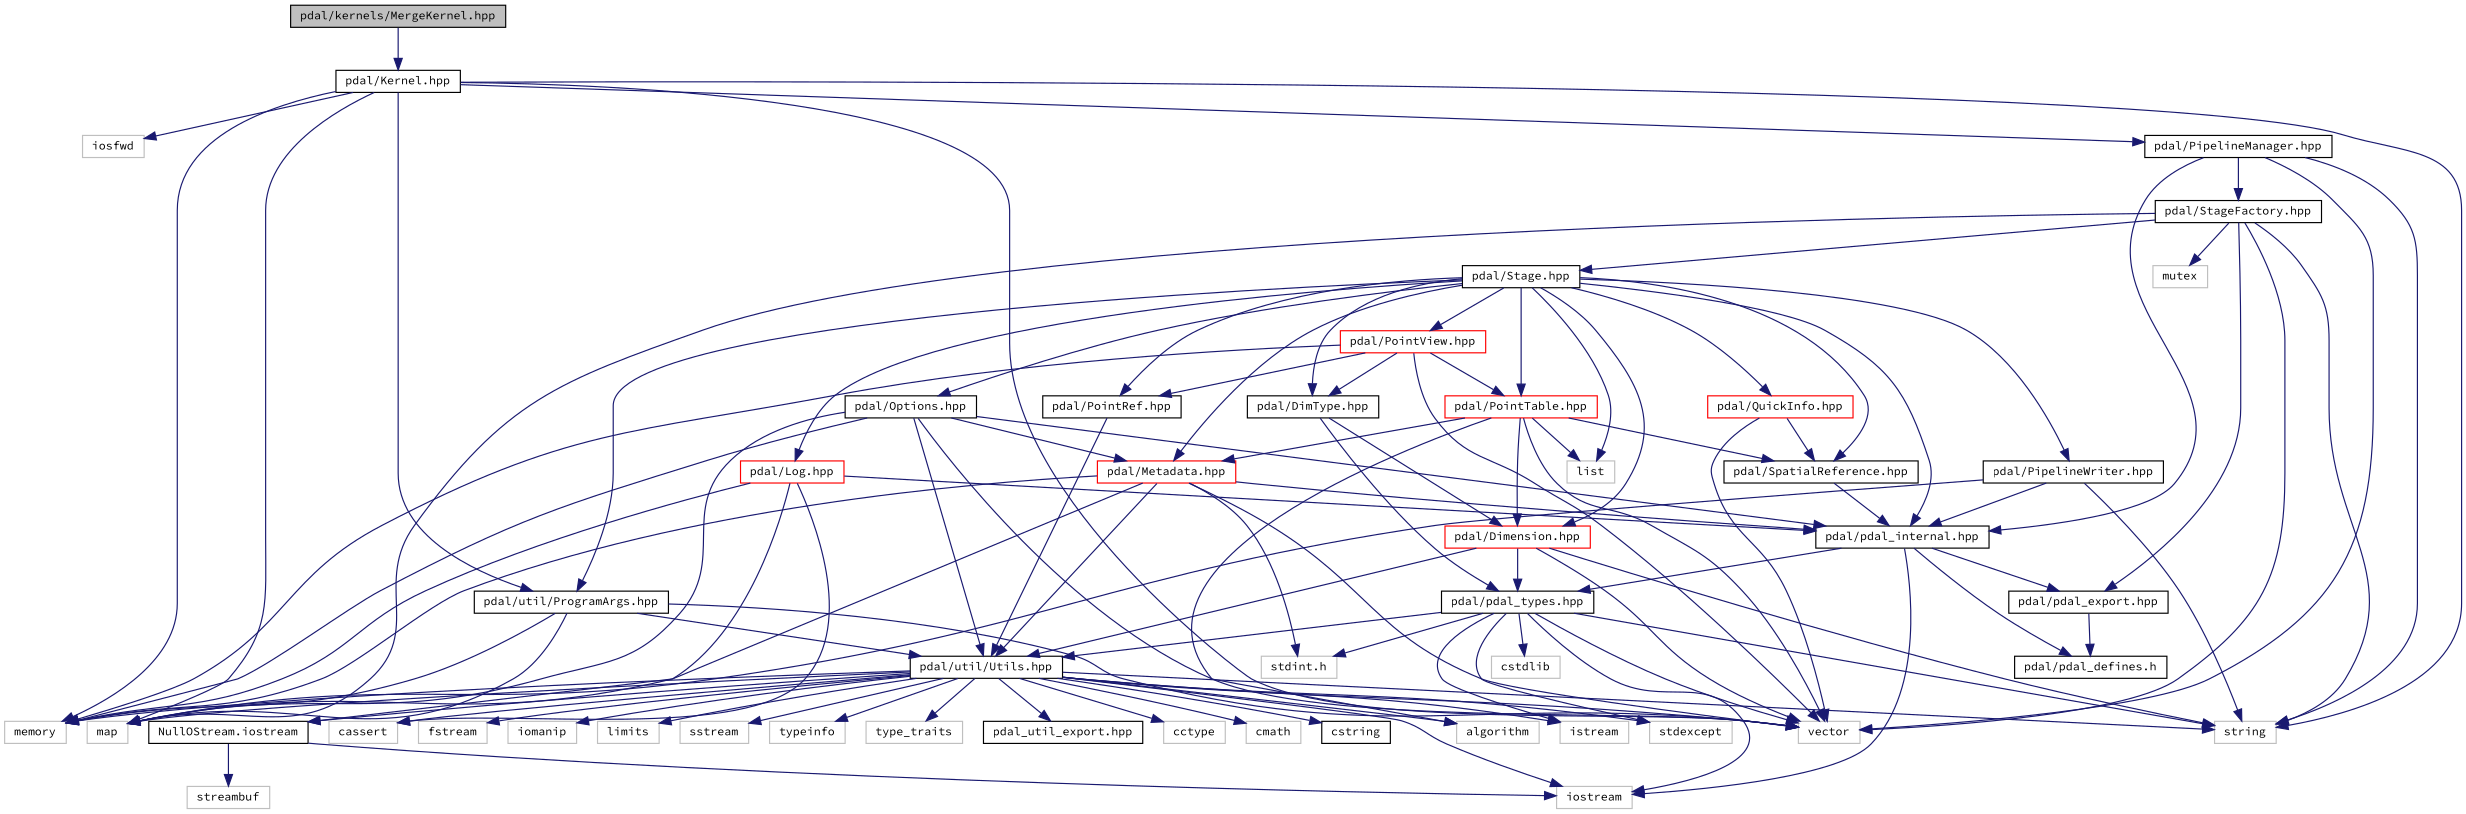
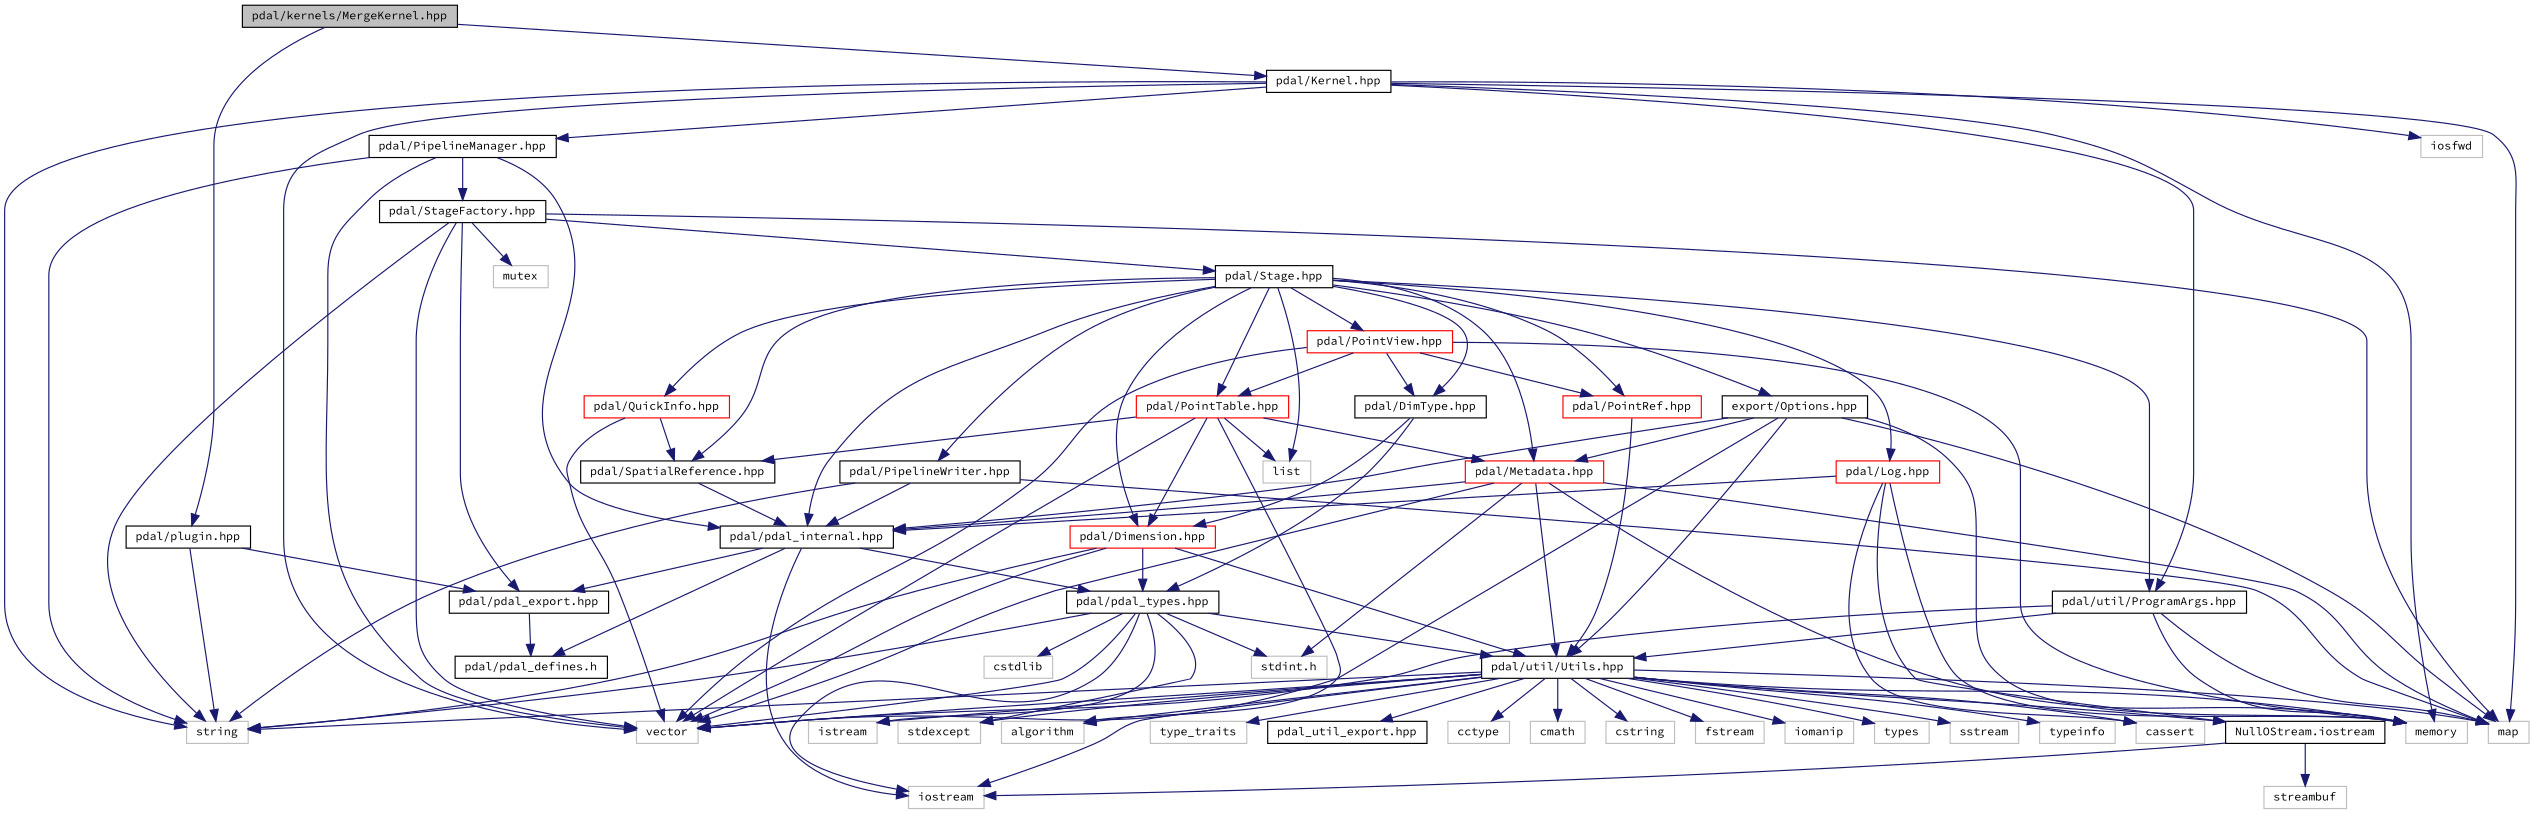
node "pdal/Options.hpp": label "pdal/Options.hpp" -> "export/Options.hpp"
node "pdal/PointRef.hpp": color black -> red
node "pdal/plugin.hpp": added
node "limits": label "limits" -> "types"
node "cstring": color black -> grey75
